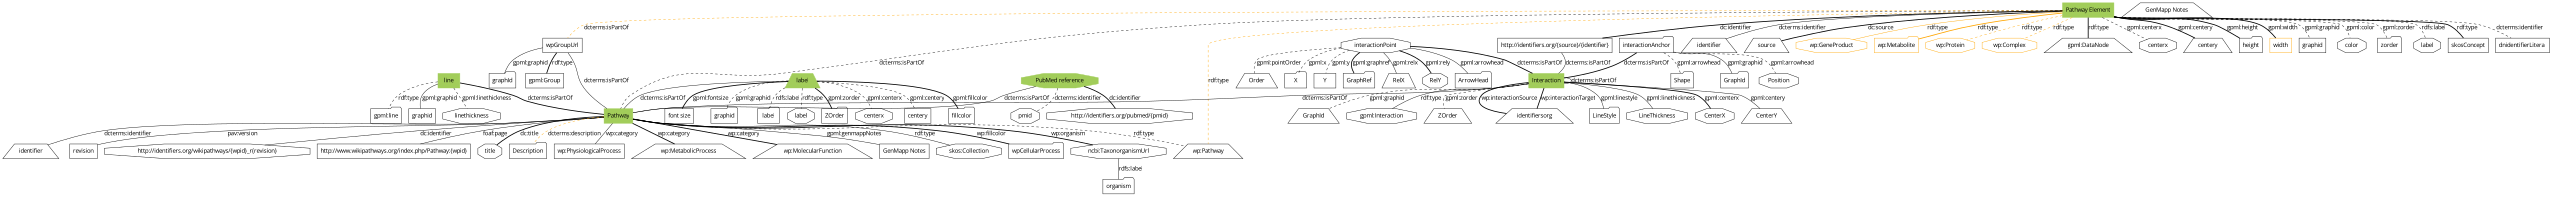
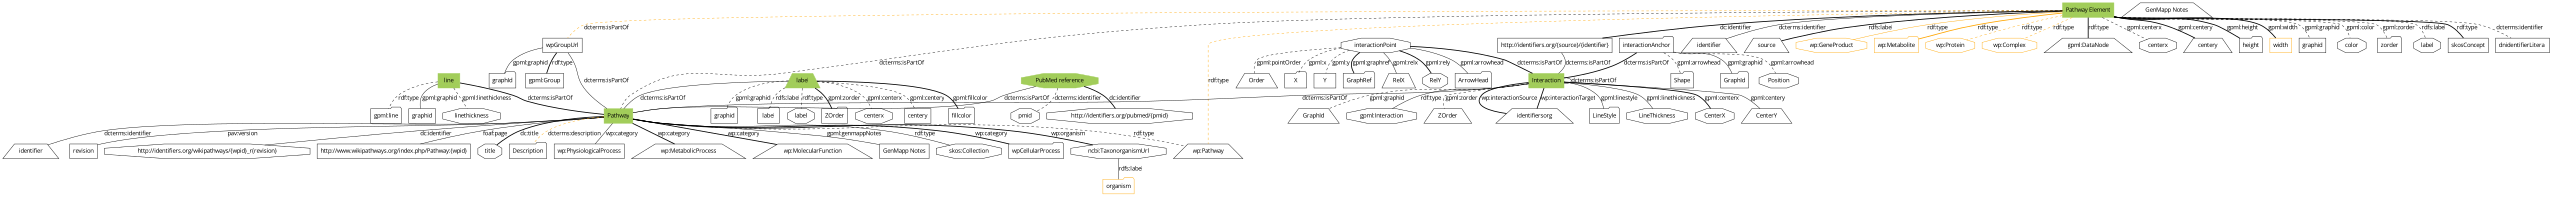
edge "Pathway Element" -- "source": label "dc:source" -> "rdfs:label"
node "font size": removed
edge "Pathway" -- "wpCellularProcess": label "wp:fillcolor" -> "wp:category"
node "organism": color black -> orange
